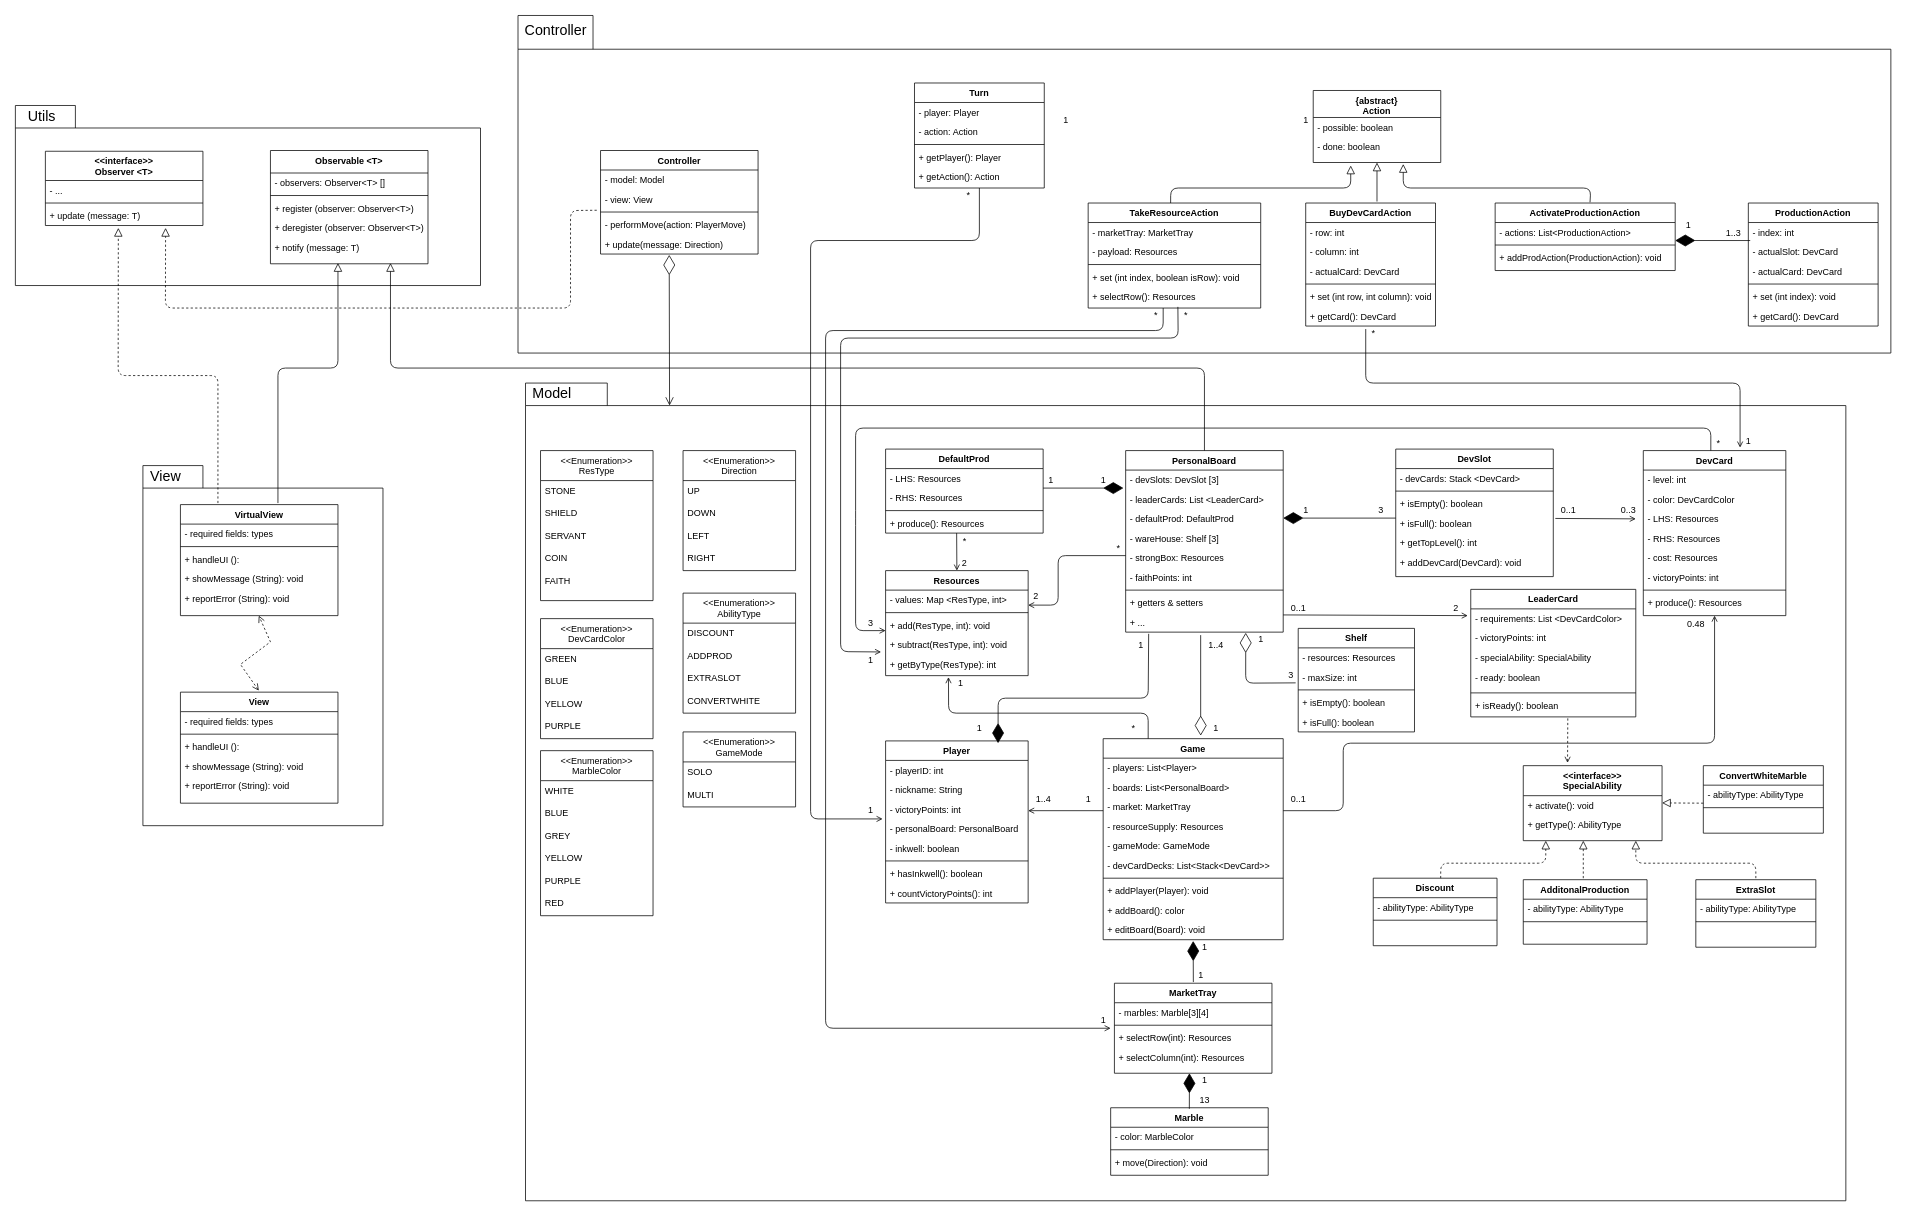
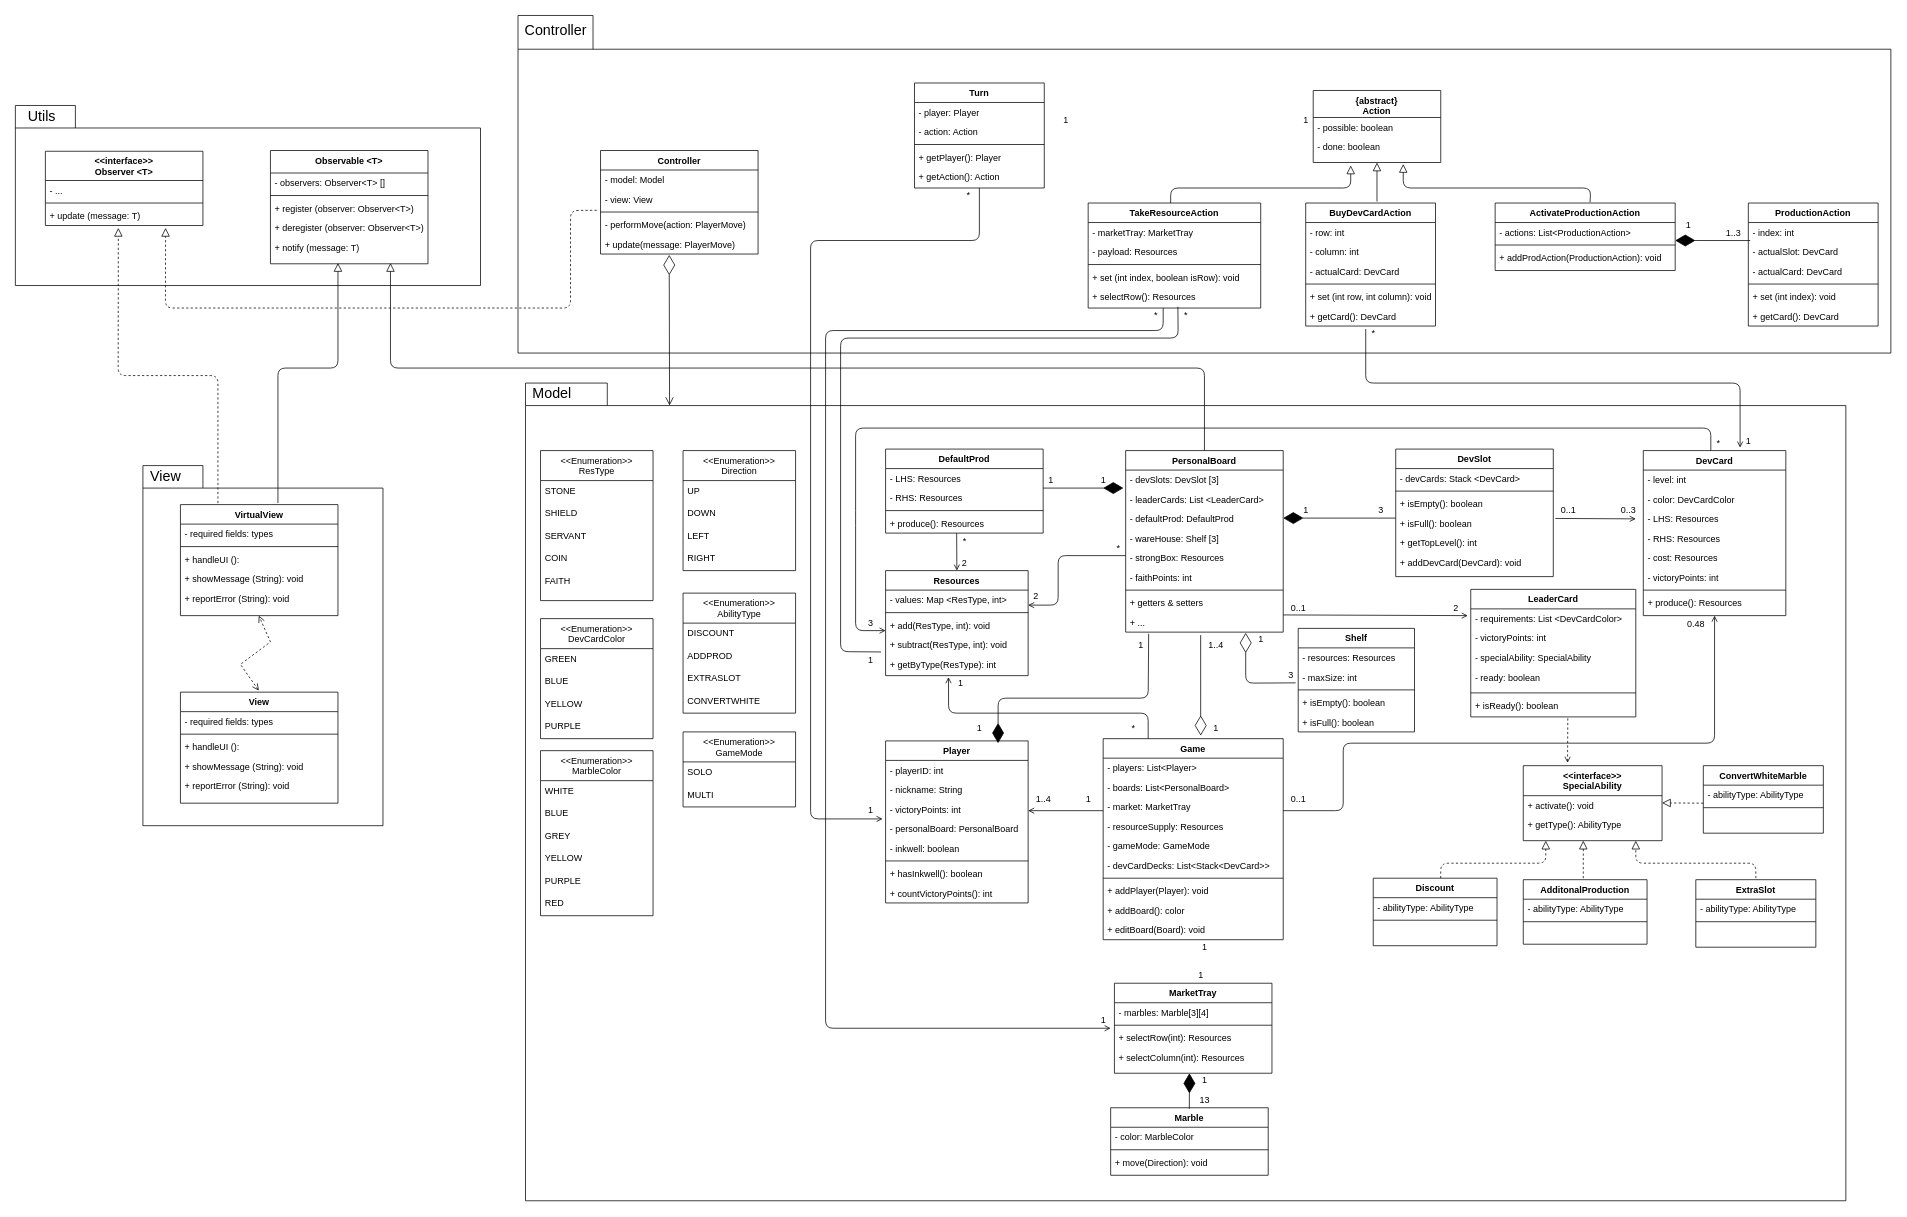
node "+ update(message: Direction)": label "+ update(message: Direction)" -> "+ update(message: PlayerMove)"
edge "+ selectRow(): Resources" -> "+ getByType(ResType): int": arrowhead open -> none
edge "MarketTray" -> "+ editBoard(Board): void": removed
